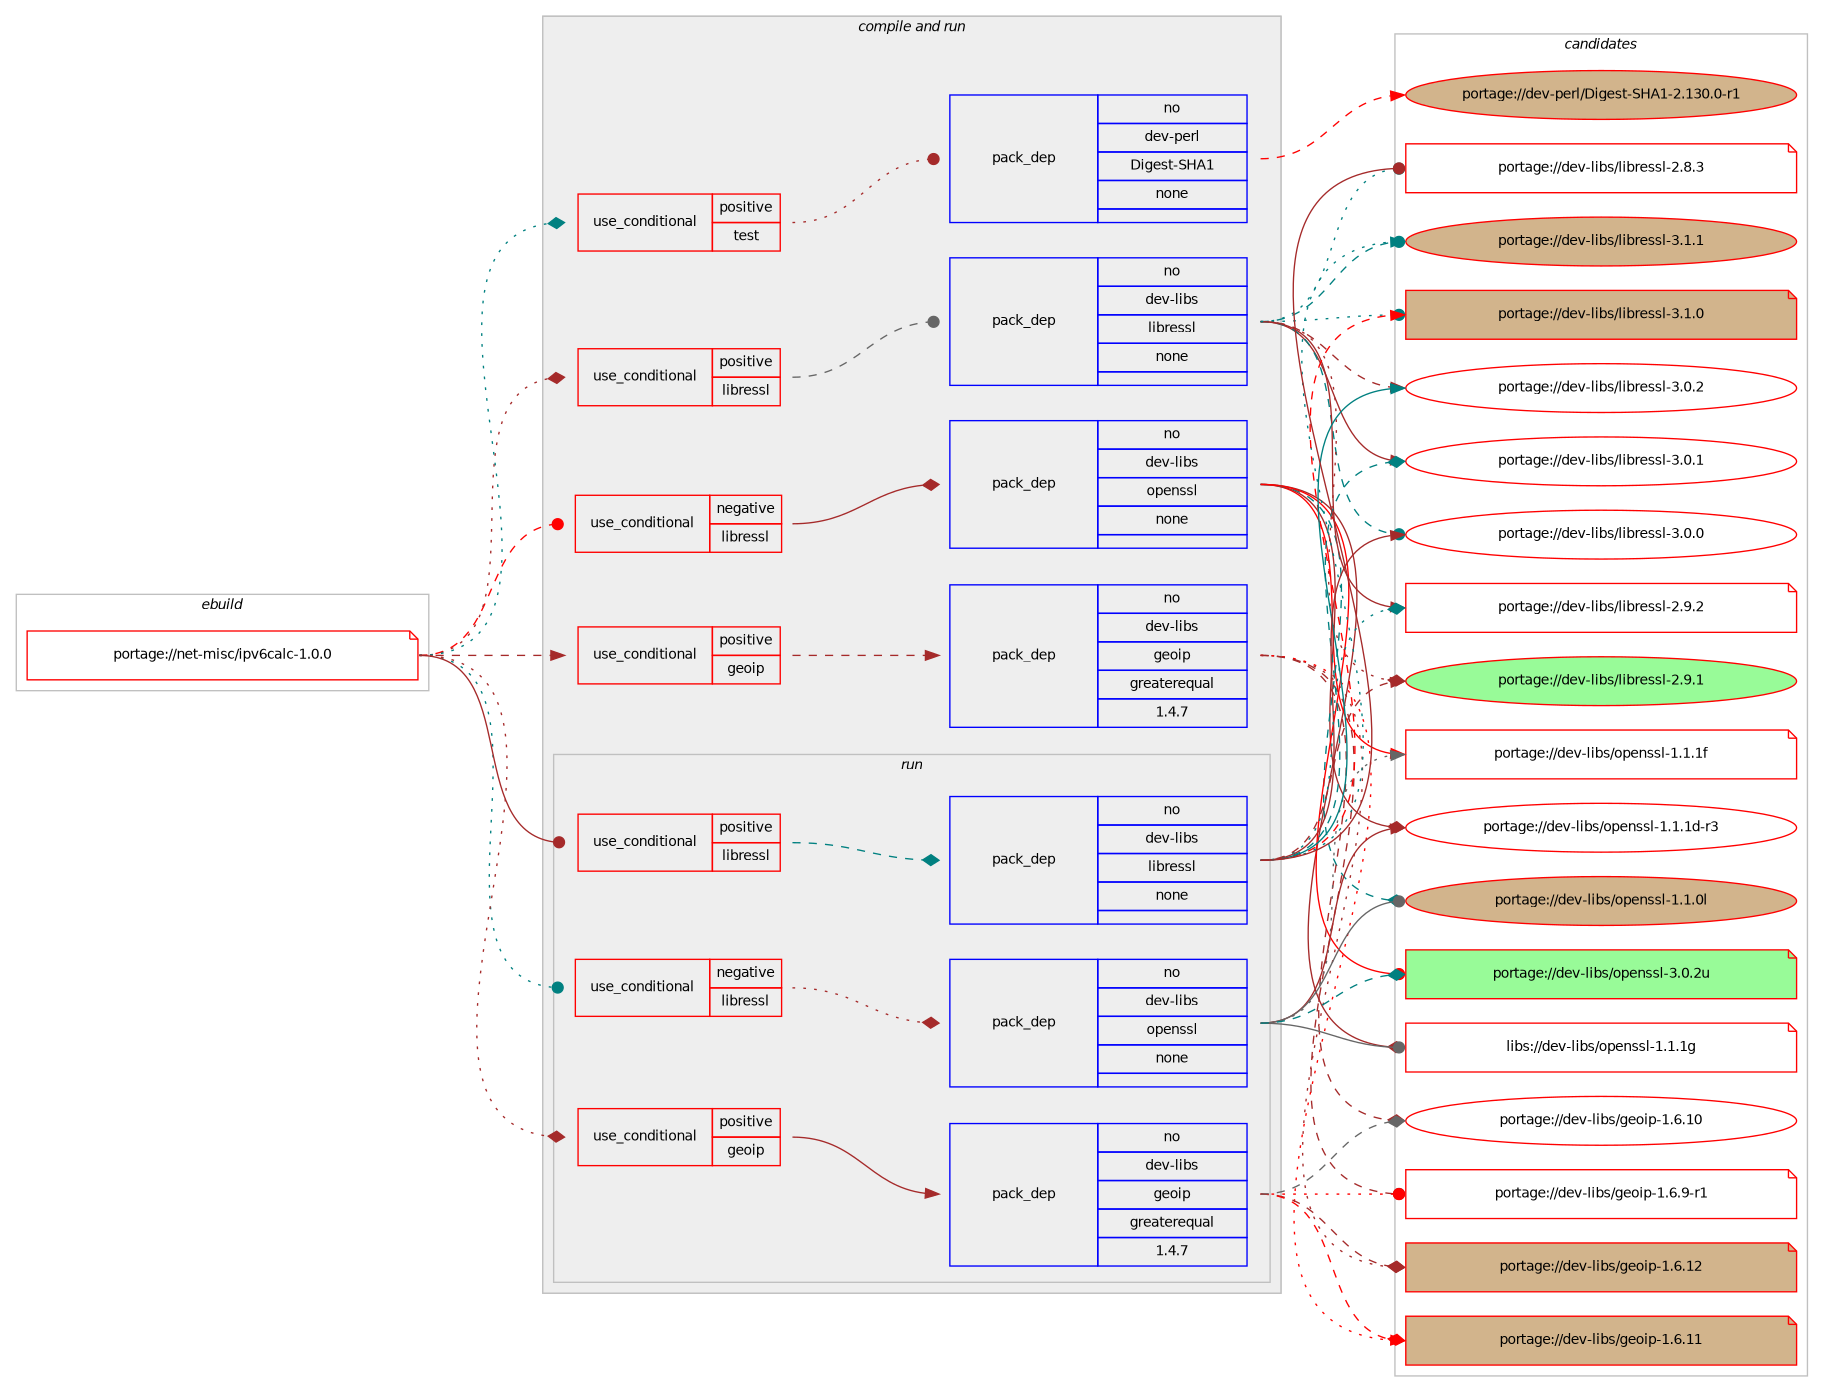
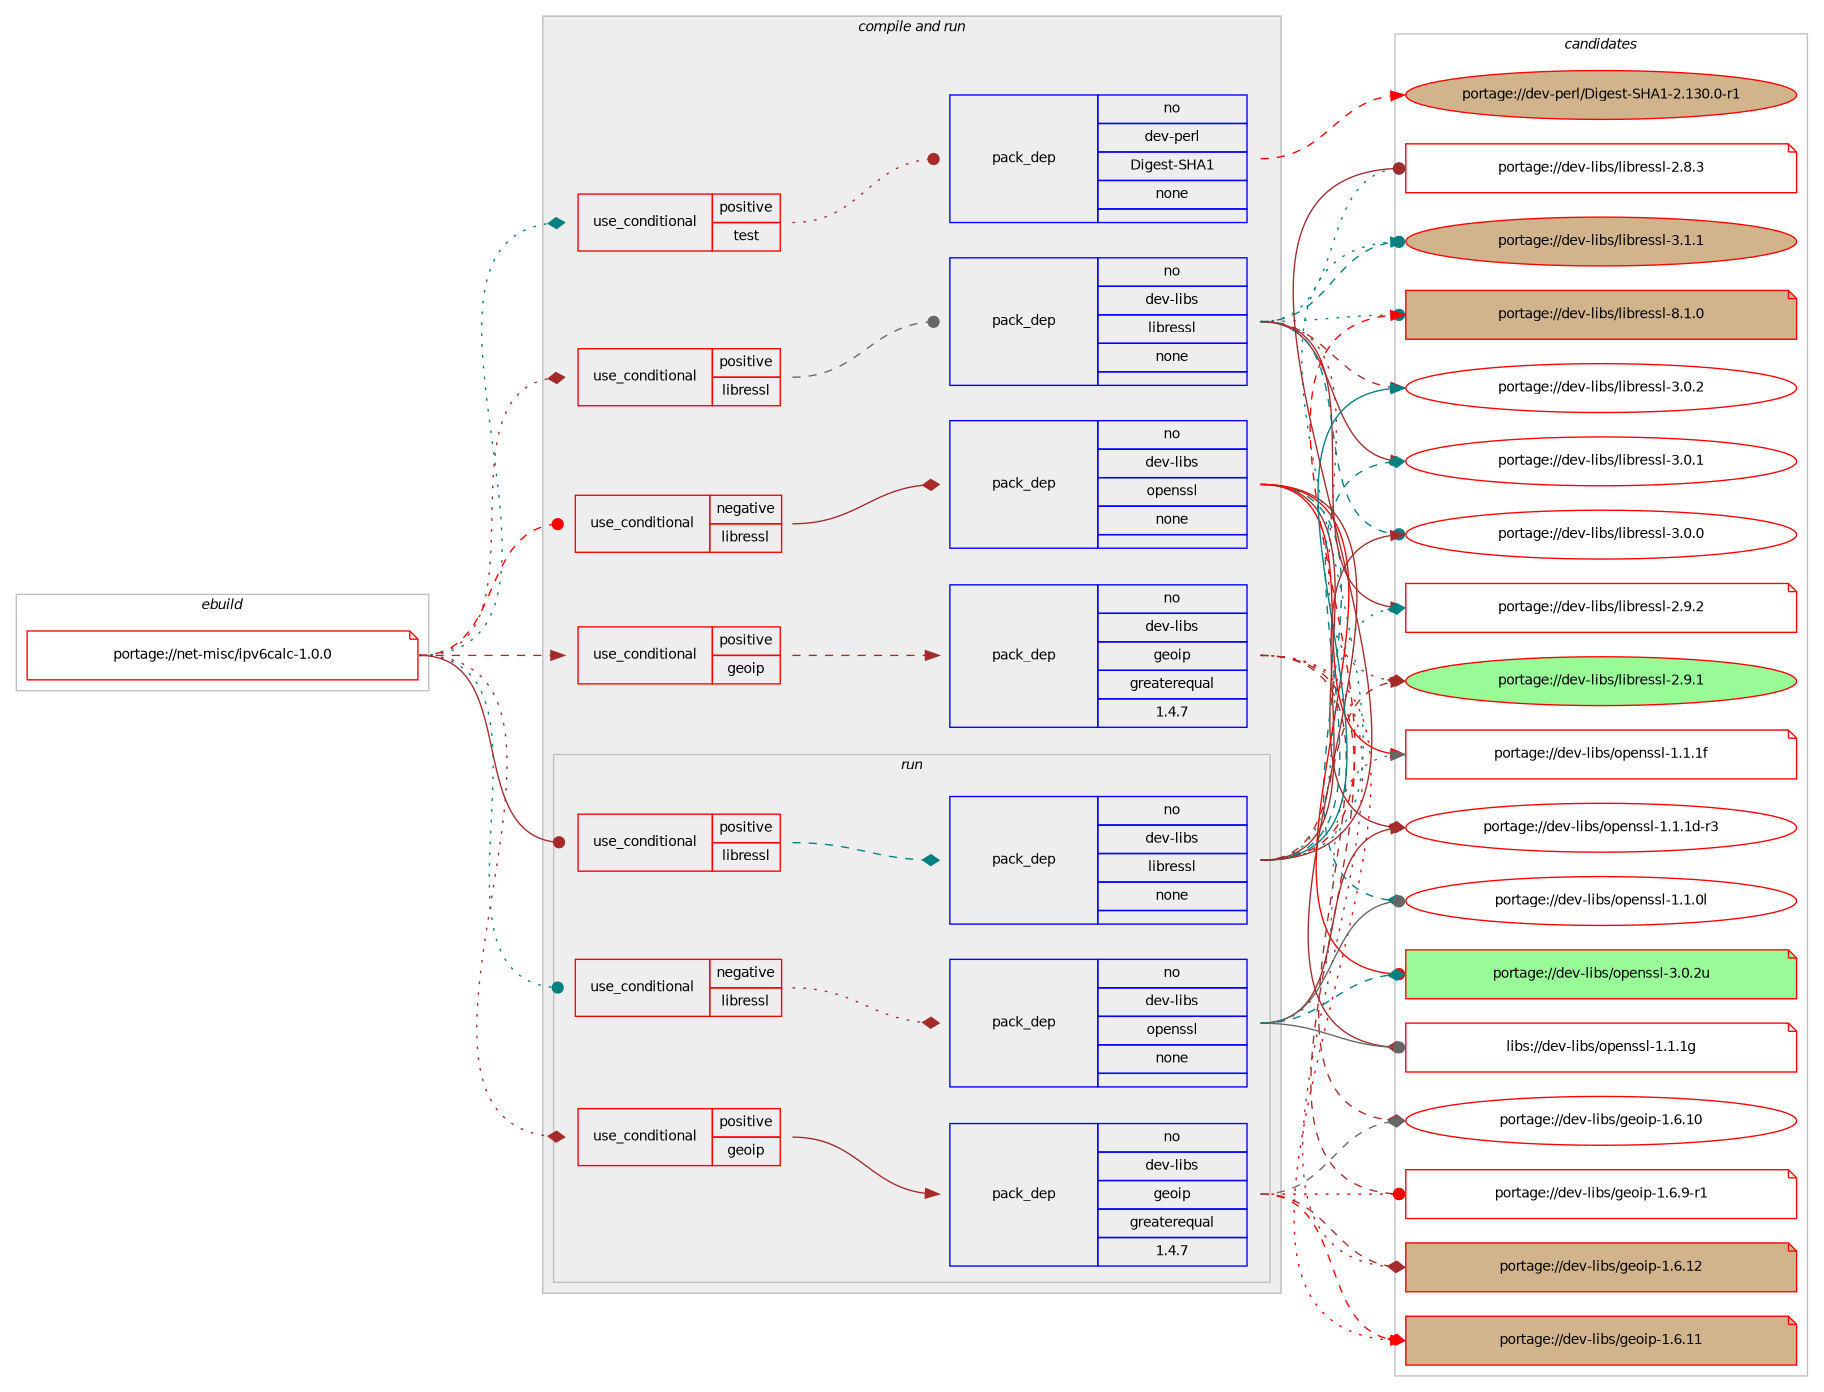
node "portage://dev-libs/libressl-3.1.0": label "portage://dev-libs/libressl-3.1.0" -> "portage://dev-libs/libressl-8.1.0"
node "portage://dev-libs/openssl-1.1.0l": fillcolor tan -> white
